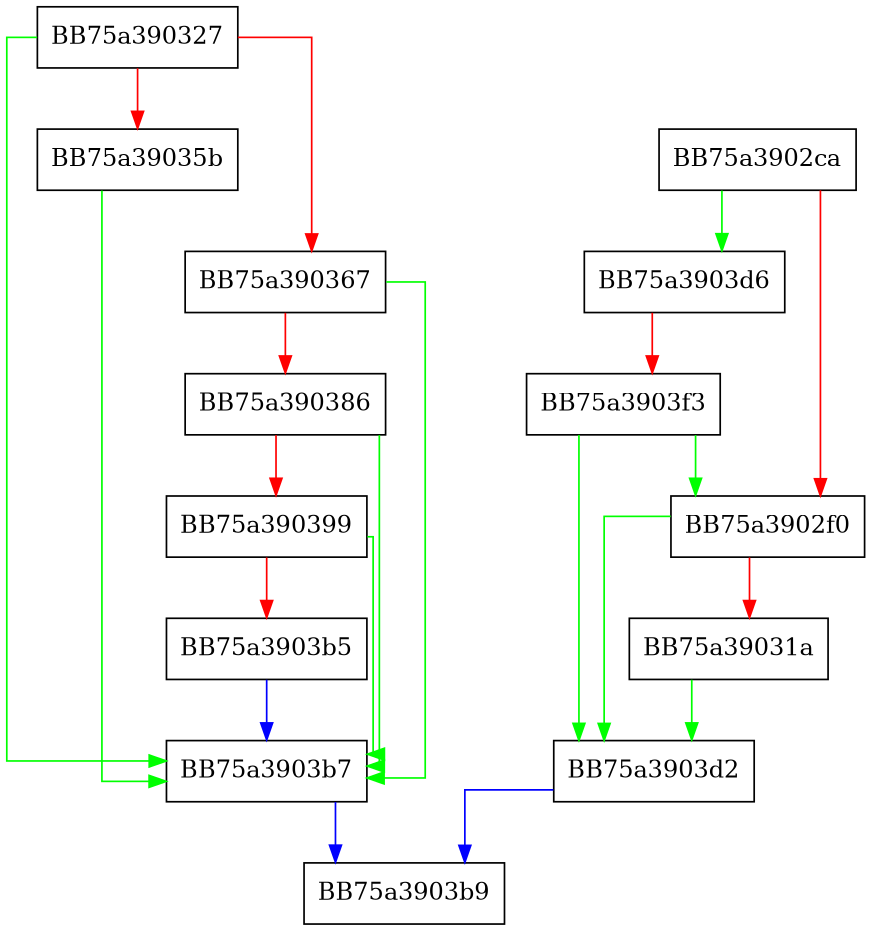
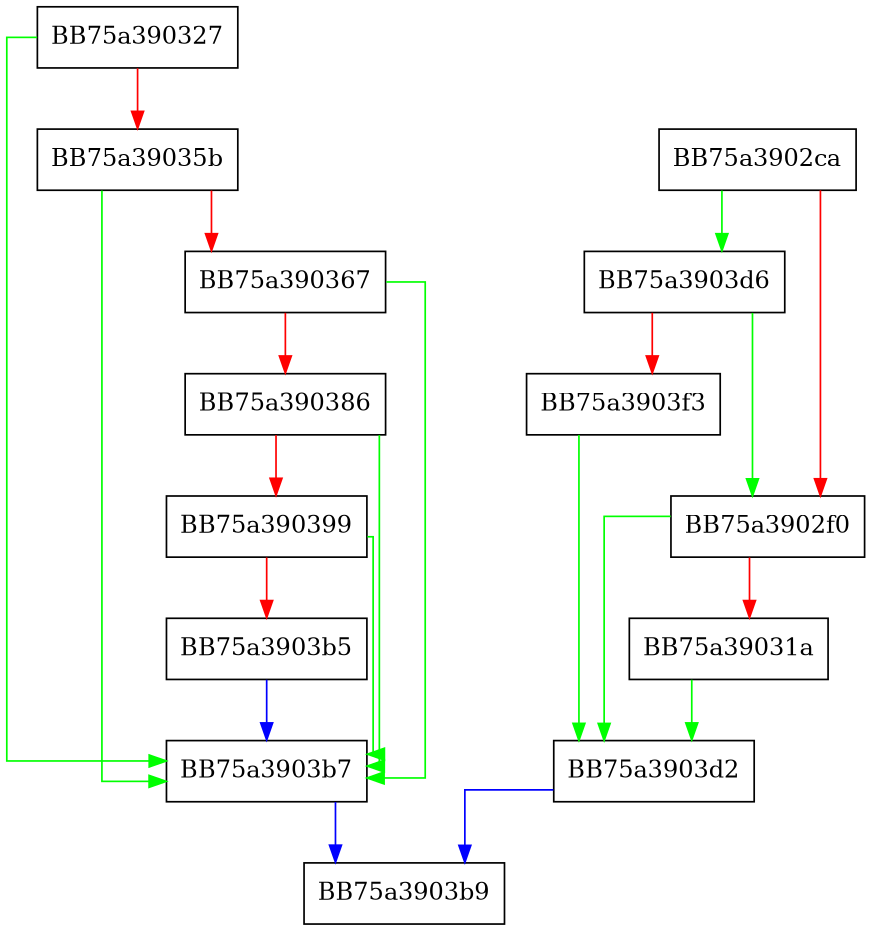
edge "BB75a390327" -> "BB75a390367": now "BB75a39035b" -> "BB75a390367"
edge "BB75a3903f3" -> "BB75a3902f0": now "BB75a3903d6" -> "BB75a3902f0"
